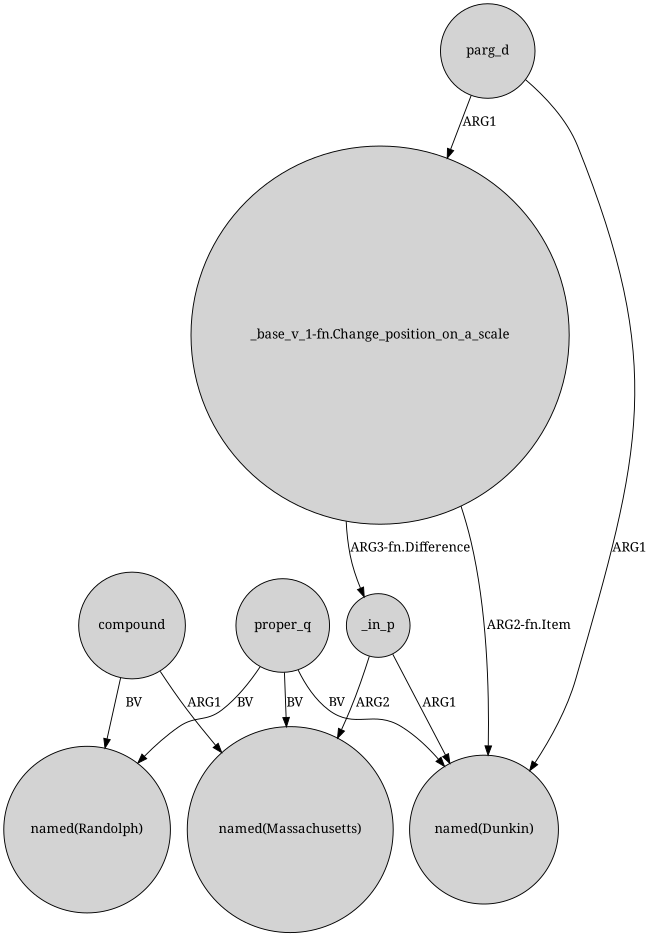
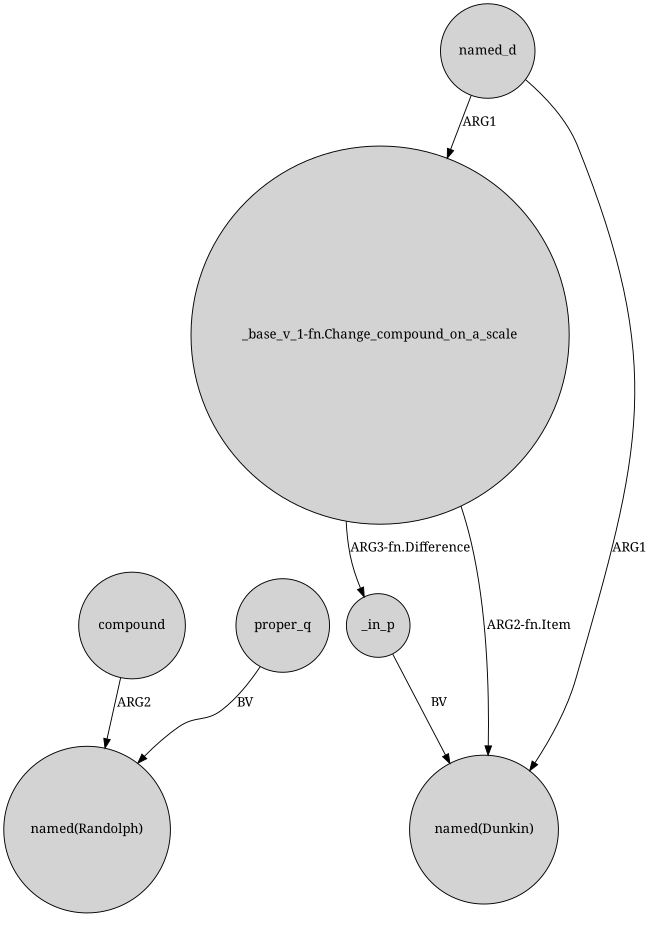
node "parg_d": label "parg_d" -> "named_d"
node "_base_v_1-fn.Change_position_on_a_scale": label "_base_v_1-fn.Change_position_on_a_scale" -> "_base_v_1-fn.Change_compound_on_a_scale"
edge "compound" -> "named(Randolph)": label "BV" -> "ARG2"
edge "_in_p" -> "named(Dunkin)": label "ARG1" -> "BV"
edge "proper_q" -> "named(Dunkin)": removed, label "BV"
node "named(Massachusetts)": removed
